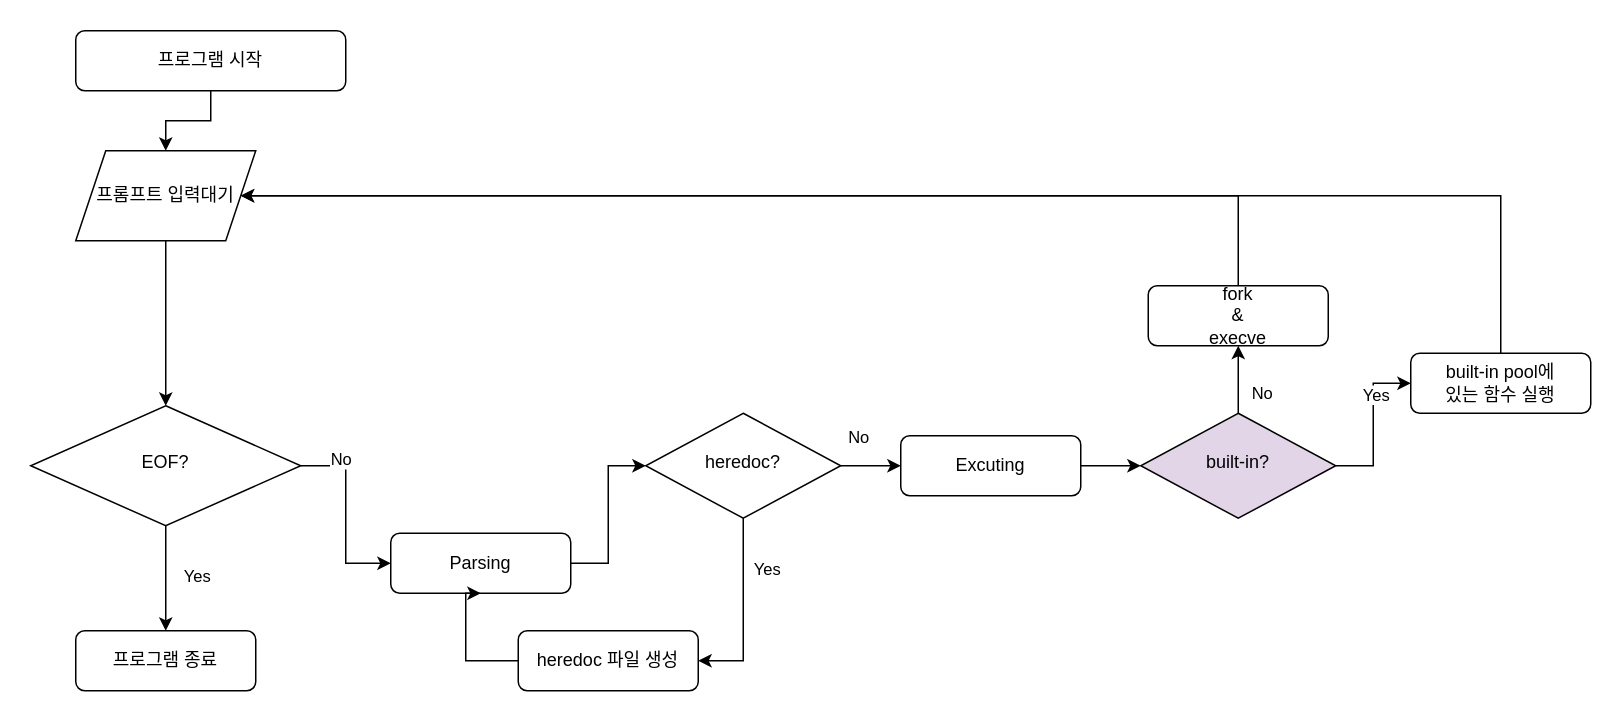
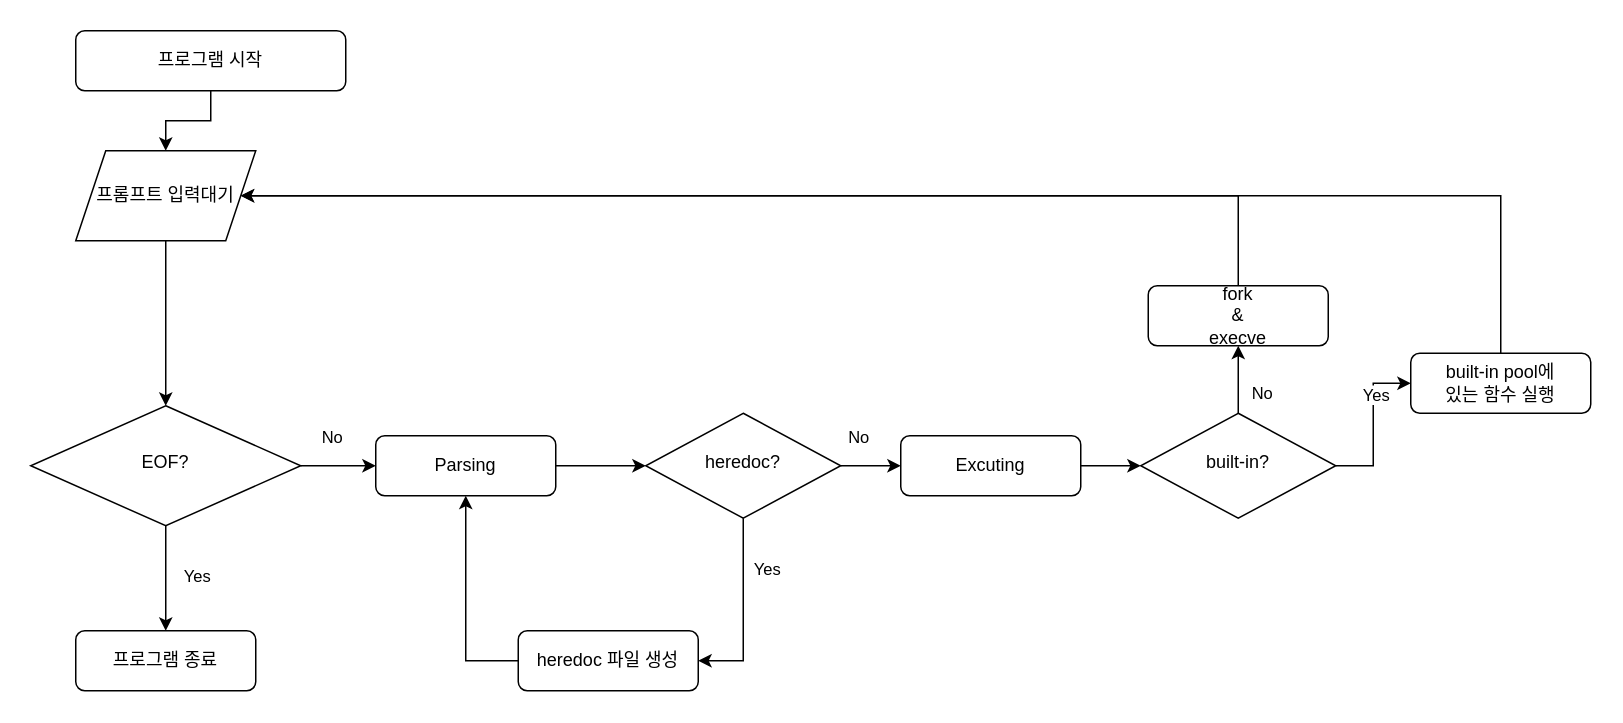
node "built-in?": fillcolor #e1d5e7 -> #ffffff
node "Parsing": moved (481, 563) -> (466, 466)
